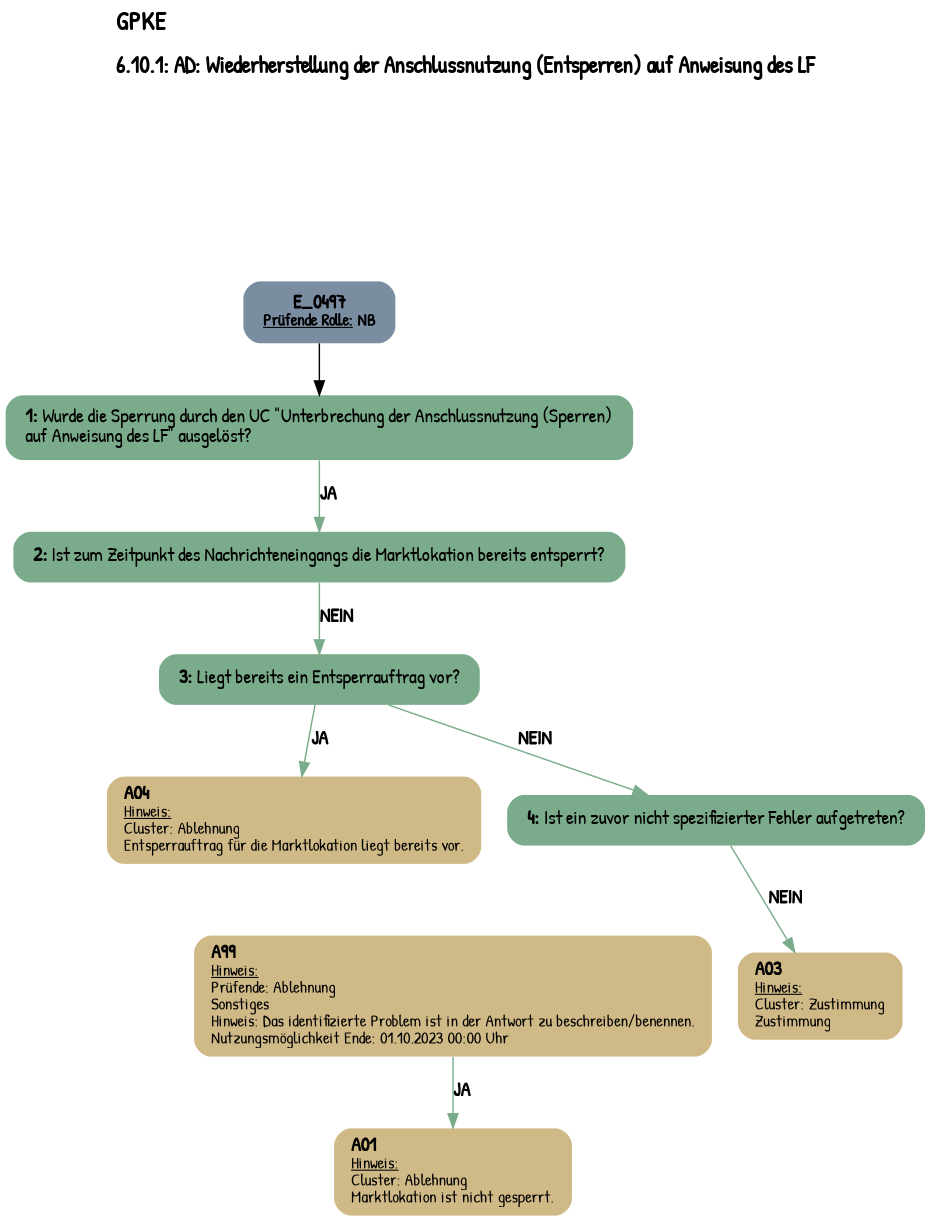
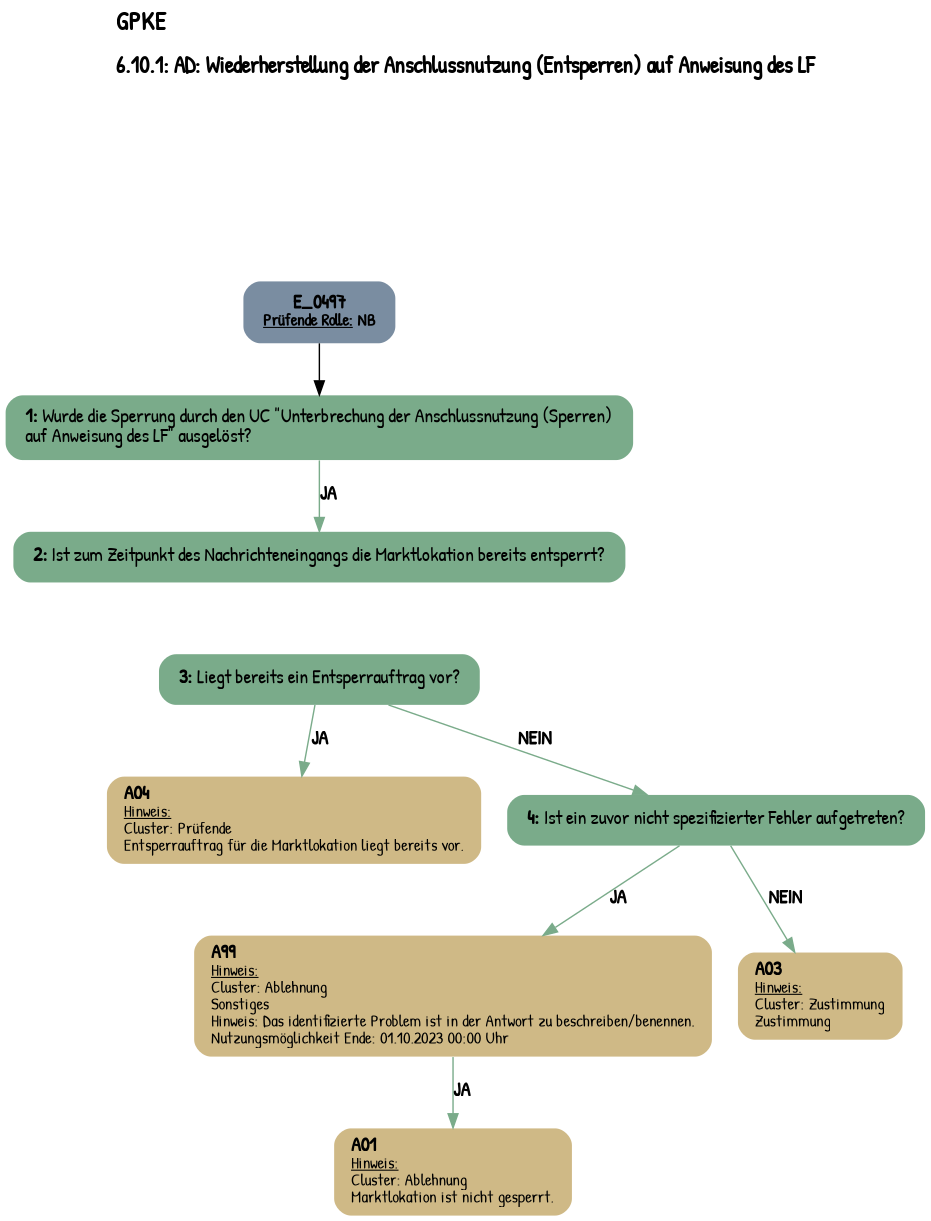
edge "2:" -> "3:": removed, label "NEIN"
node "A04": text "Cluster: Ablehnung" -> "Cluster: Prüfende"
edge "4:" -> "A99": added, label "JA"
node "A99": text "Prüfende: Ablehnung" -> "Cluster: Ablehnung"
